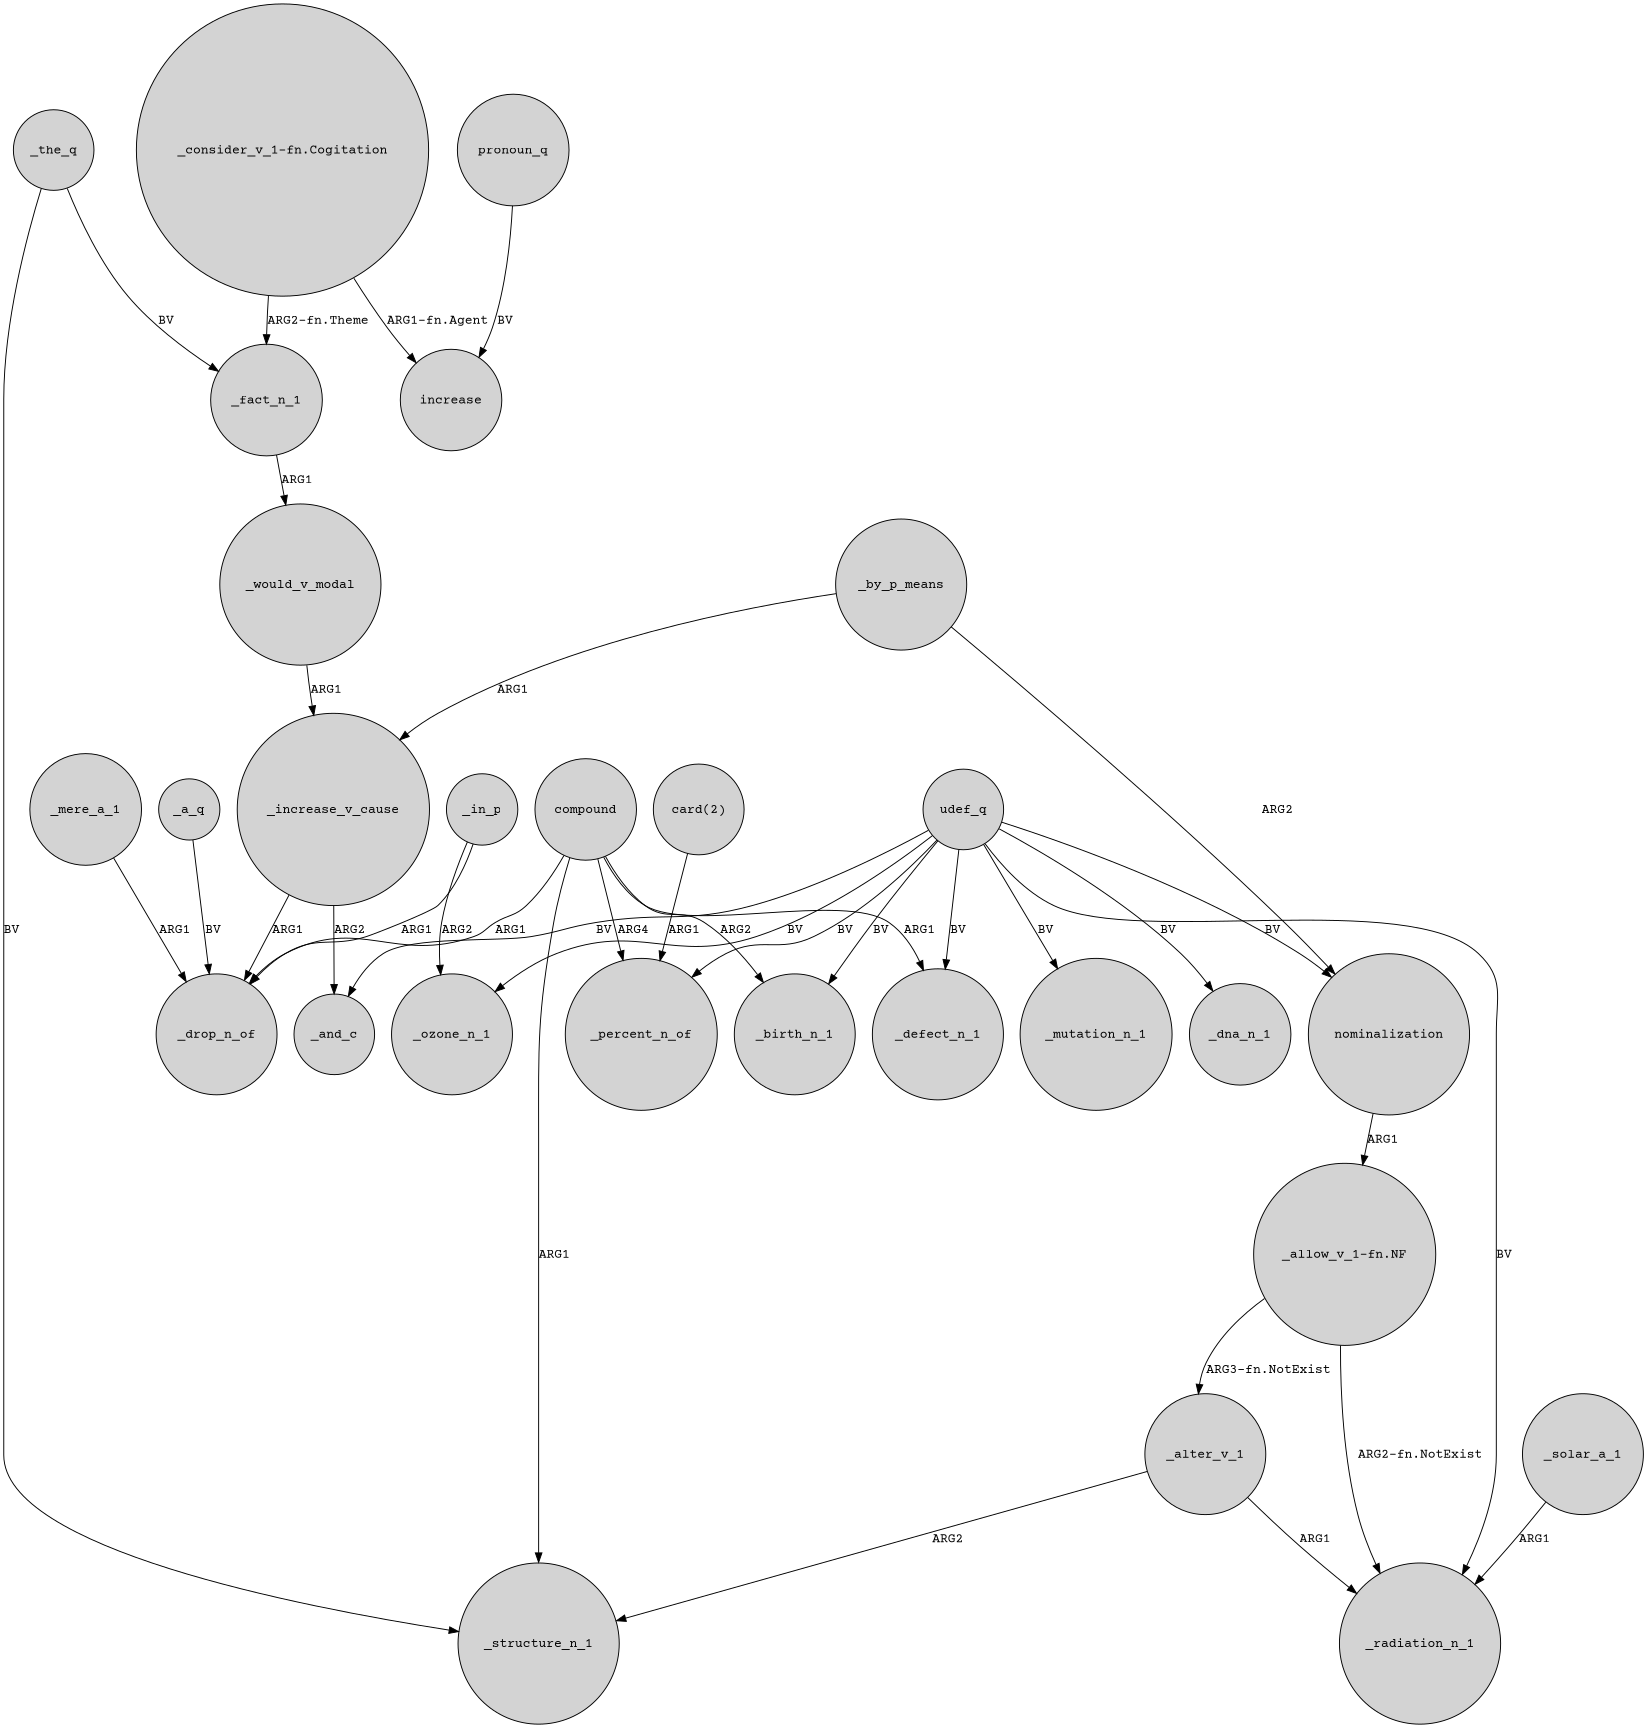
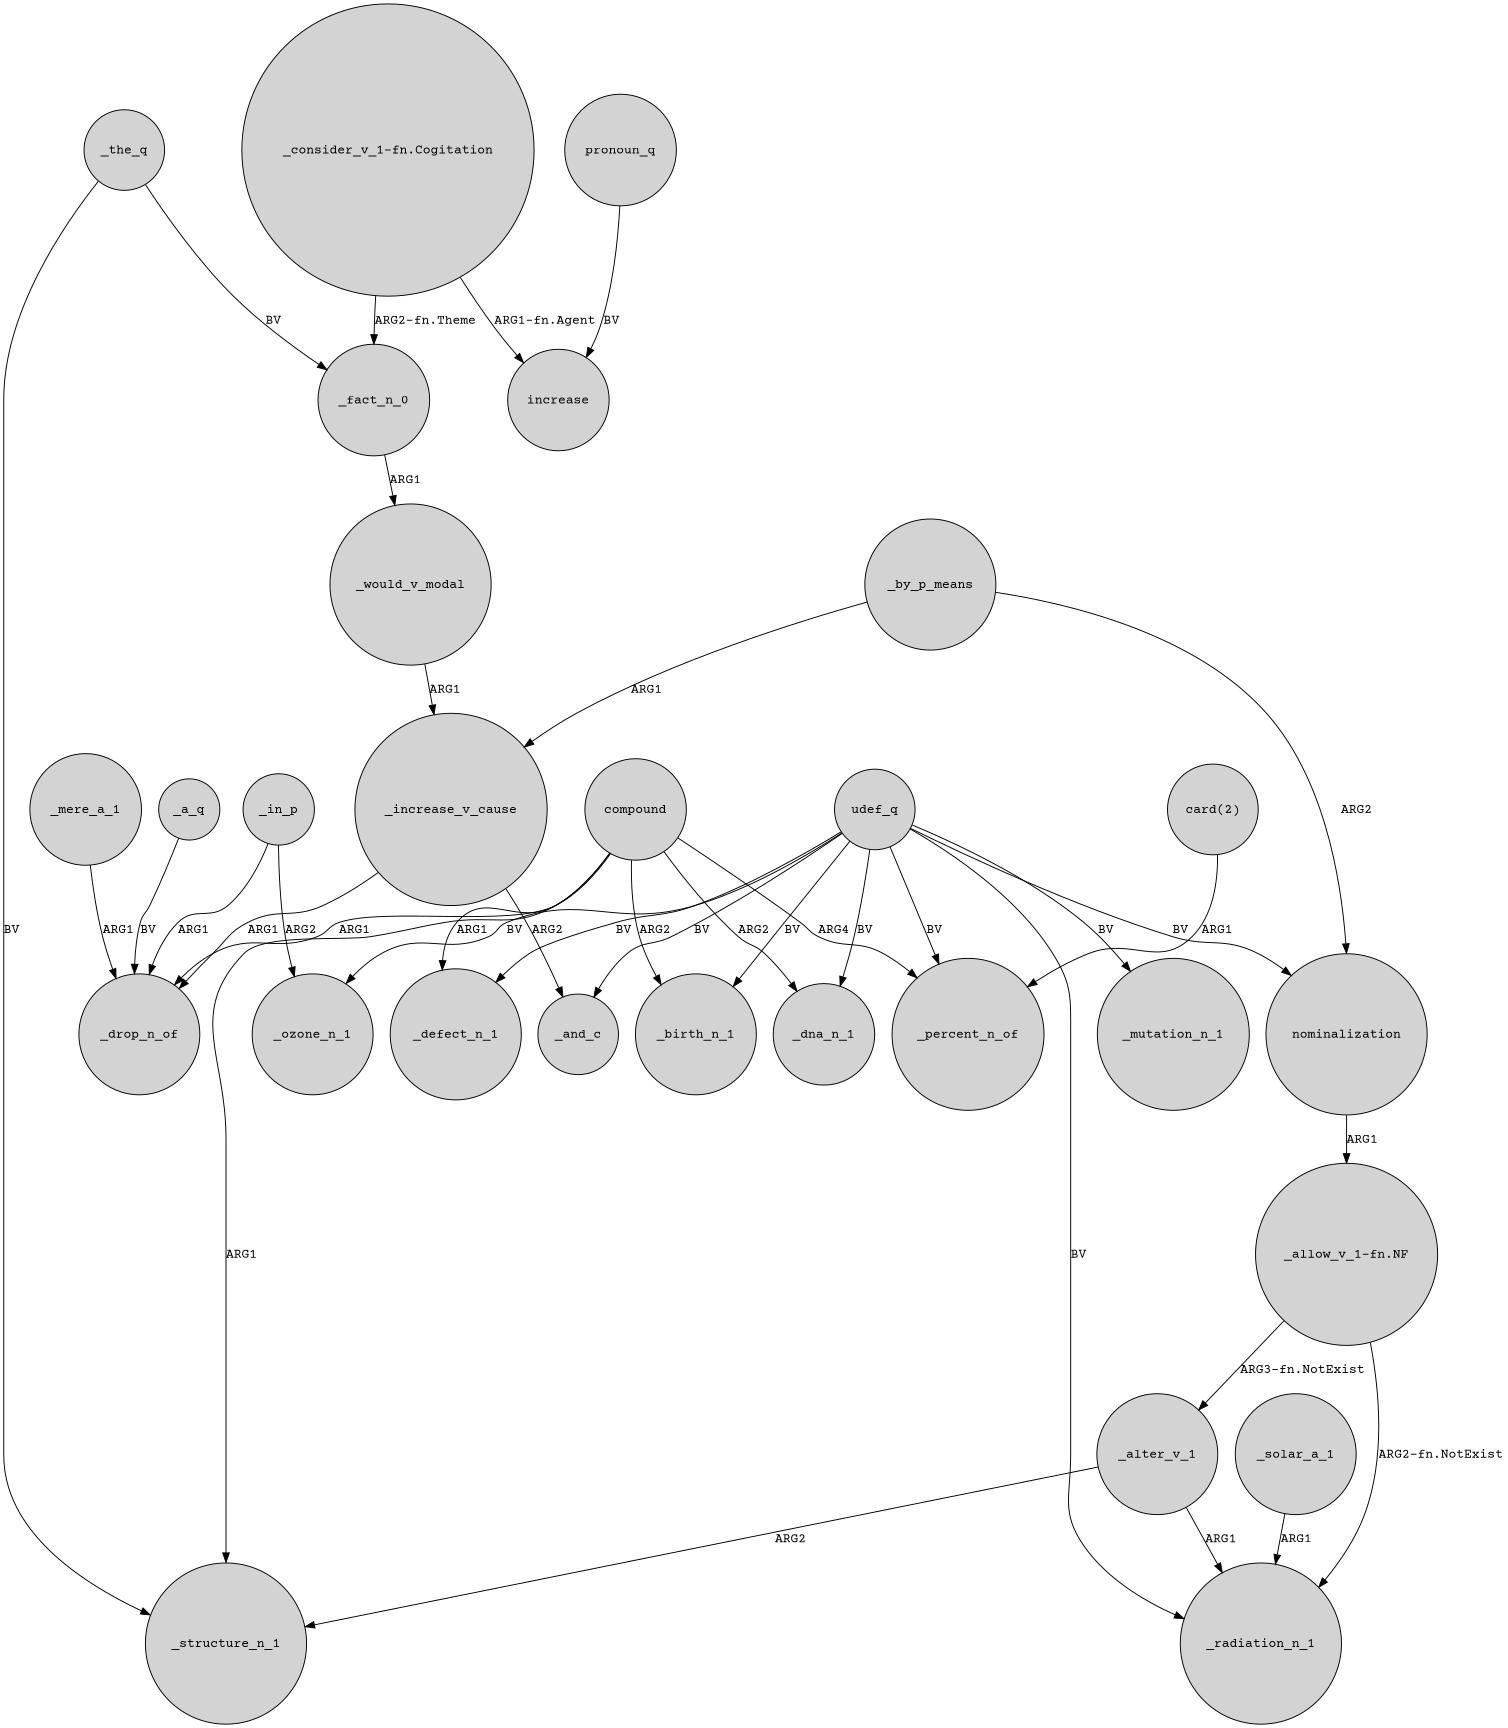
node "_fact_n_1": label "_fact_n_1" -> "_fact_n_0"
edge "compound" -> "_dna_n_1": added, label "ARG2"
